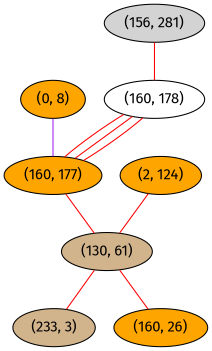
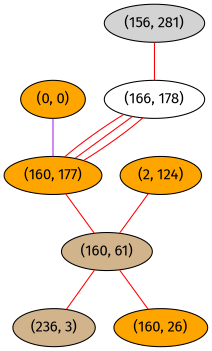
node "(0, 8)": label "(0, 8)" -> "(0, 0)"
node "(160, 178)": label "(160, 178)" -> "(166, 178)"
node "(130, 61)": label "(130, 61)" -> "(160, 61)"
node "(233, 3)": label "(233, 3)" -> "(236, 3)"
